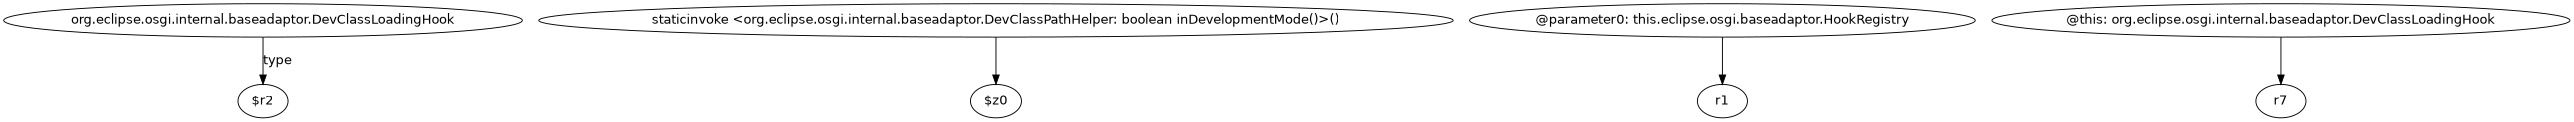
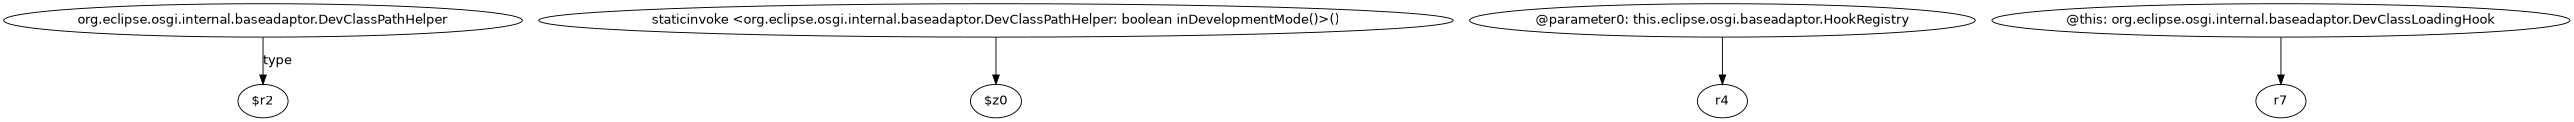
node "org.eclipse.osgi.internal.baseadaptor.DevClassLoadingHook": label "org.eclipse.osgi.internal.baseadaptor.DevClassLoadingHook" -> "org.eclipse.osgi.internal.baseadaptor.DevClassPathHelper"
node "r1": label "r1" -> "r4"
